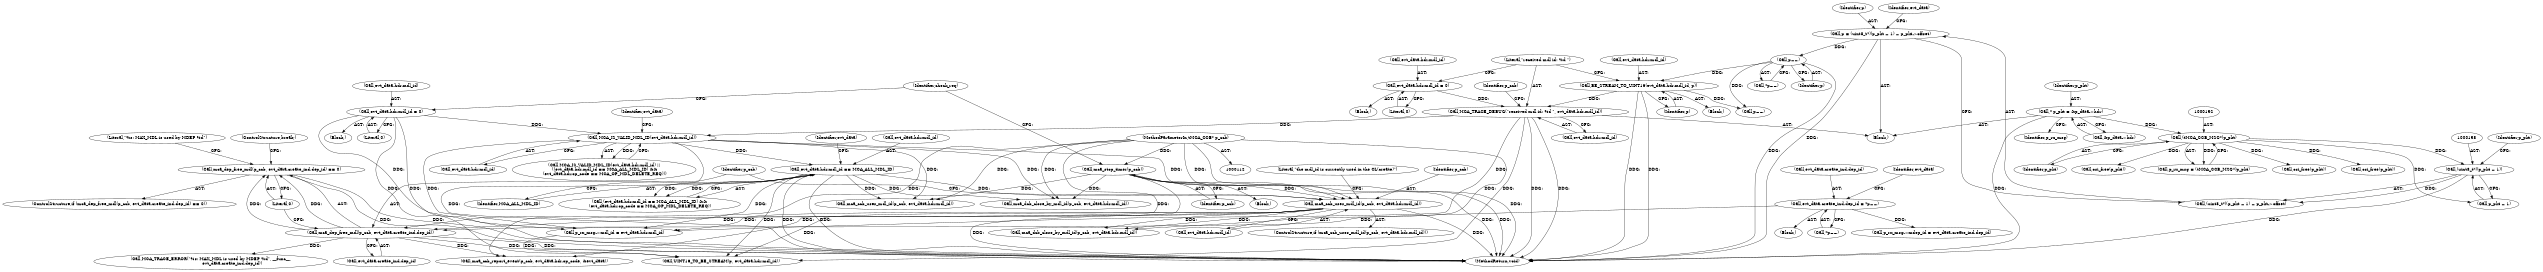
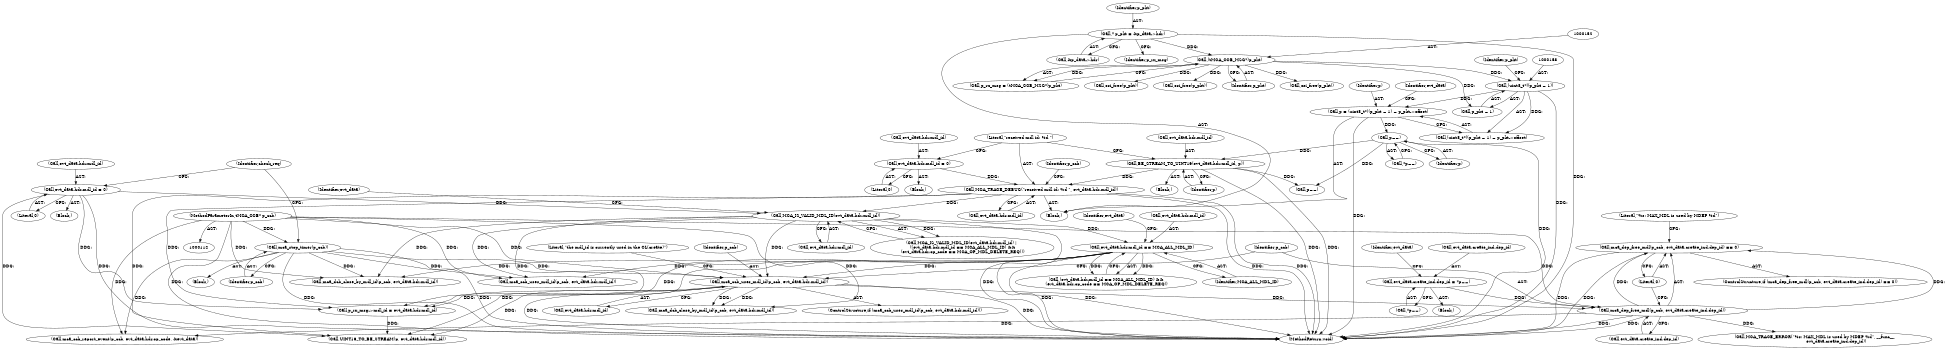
edge "(Call,(uint8_t*)(p_pkt + 1))" -> "(Call,p = (uint8_t*)(p_pkt + 1) + p_pkt->offset)": added, label "DDG:"
node "(ControlStructure,break;)": removed
edge "(Call,(uint8_t*)(p_pkt + 1))" -> "(Call,p_pkt + 1)": label "CFG: " -> "AST: "
node "(Call,p_rx_msg->mdep_id = evt_data.create_ind.dep_id)": removed
